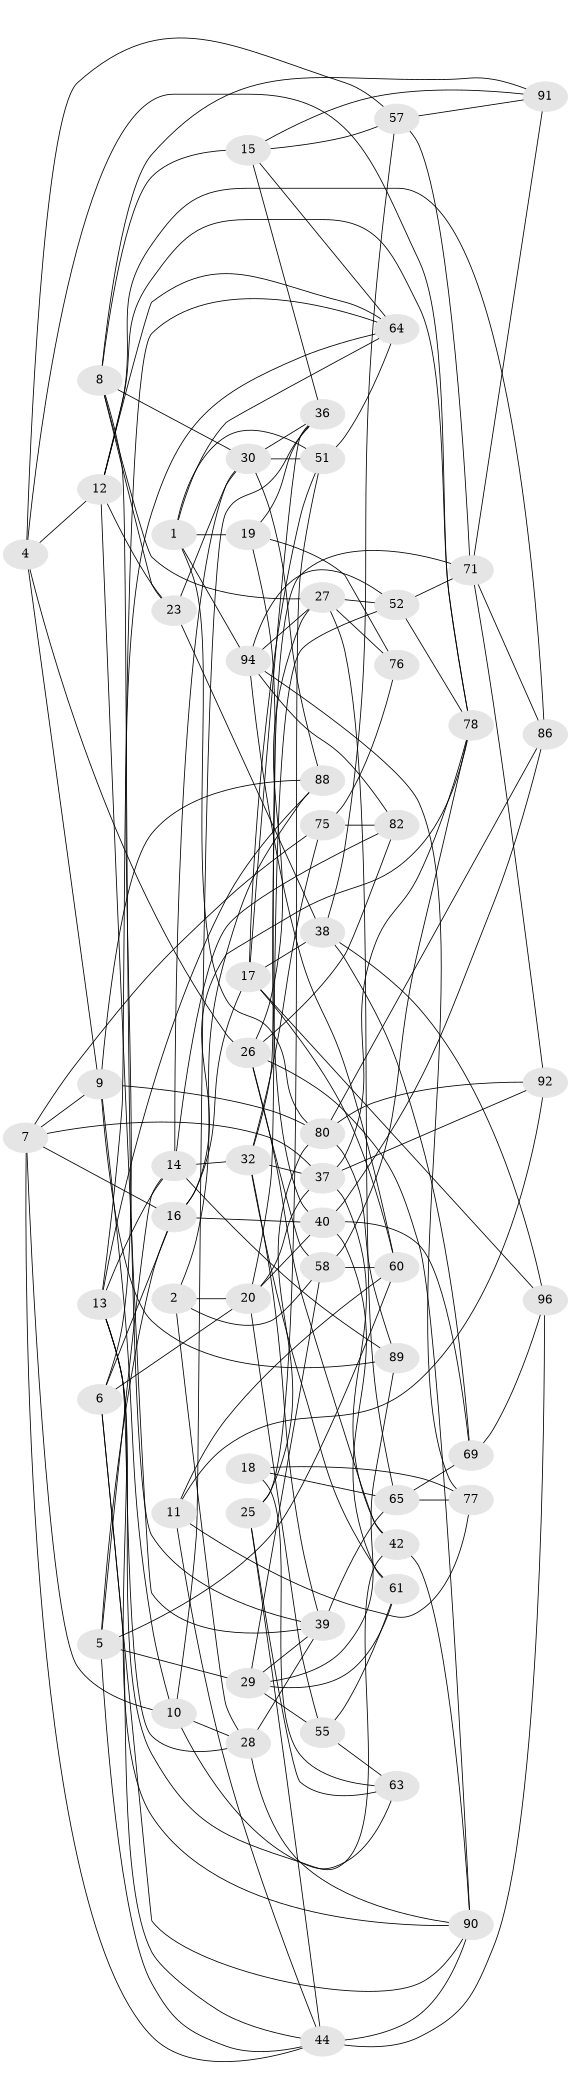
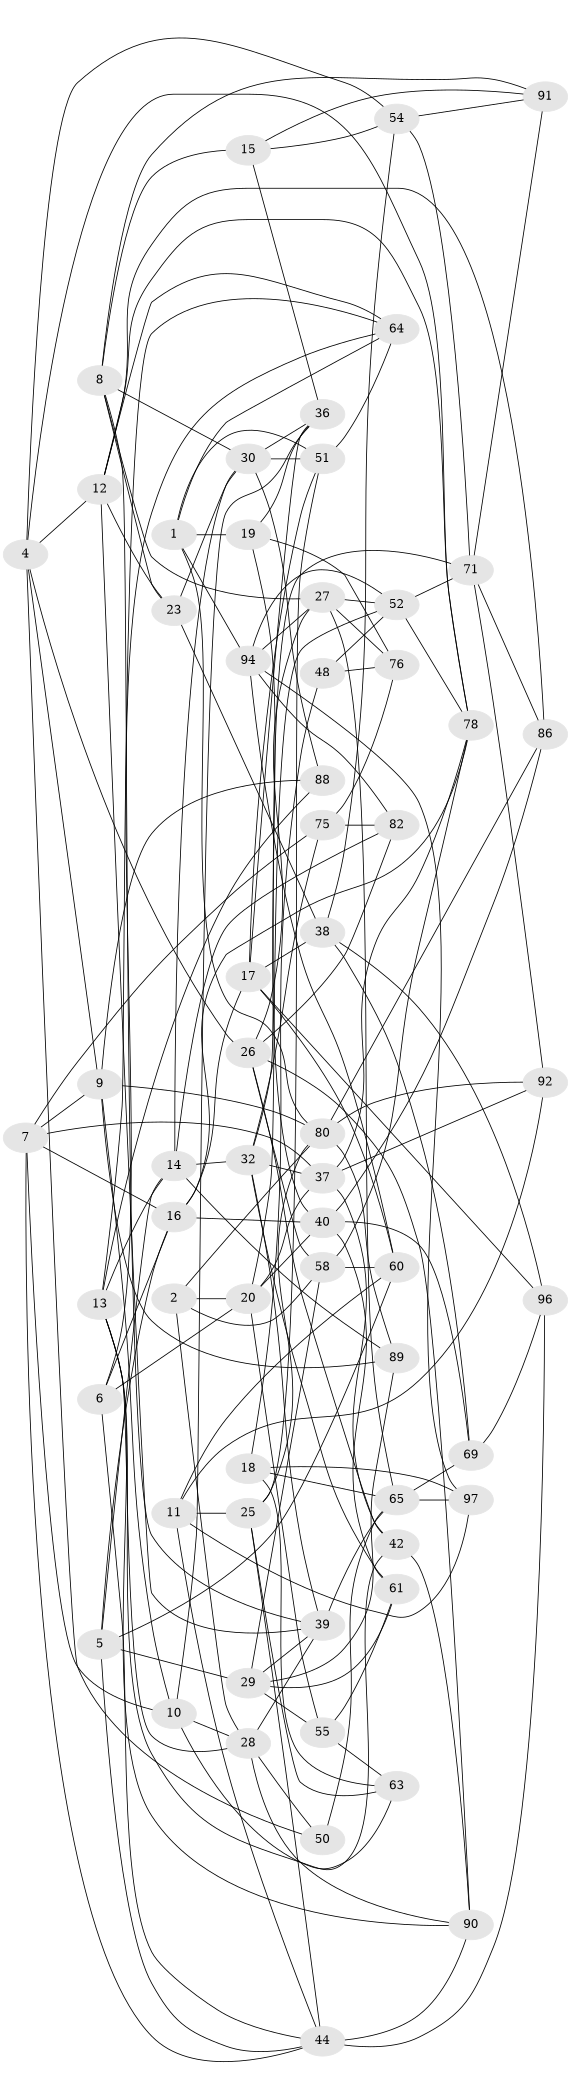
node "57": label "57" -> "54"
edge "15" -- "64": removed
node "48": added
edge "88" -- "2": now "80" -- "2"
node "77": label "77" -> "97"
edge "11" -- "25": added
node "50": added
edge "6" -- "90": removed
